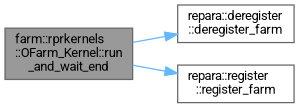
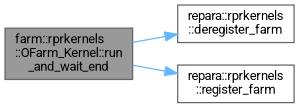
node "repara::deregister ::deregister_farm": label "repara::deregister ::deregister_farm" -> "repara::rprkernels ::deregister_farm"
node "repara::register ::register_farm": label "repara::register ::register_farm" -> "repara::rprkernels ::register_farm"
